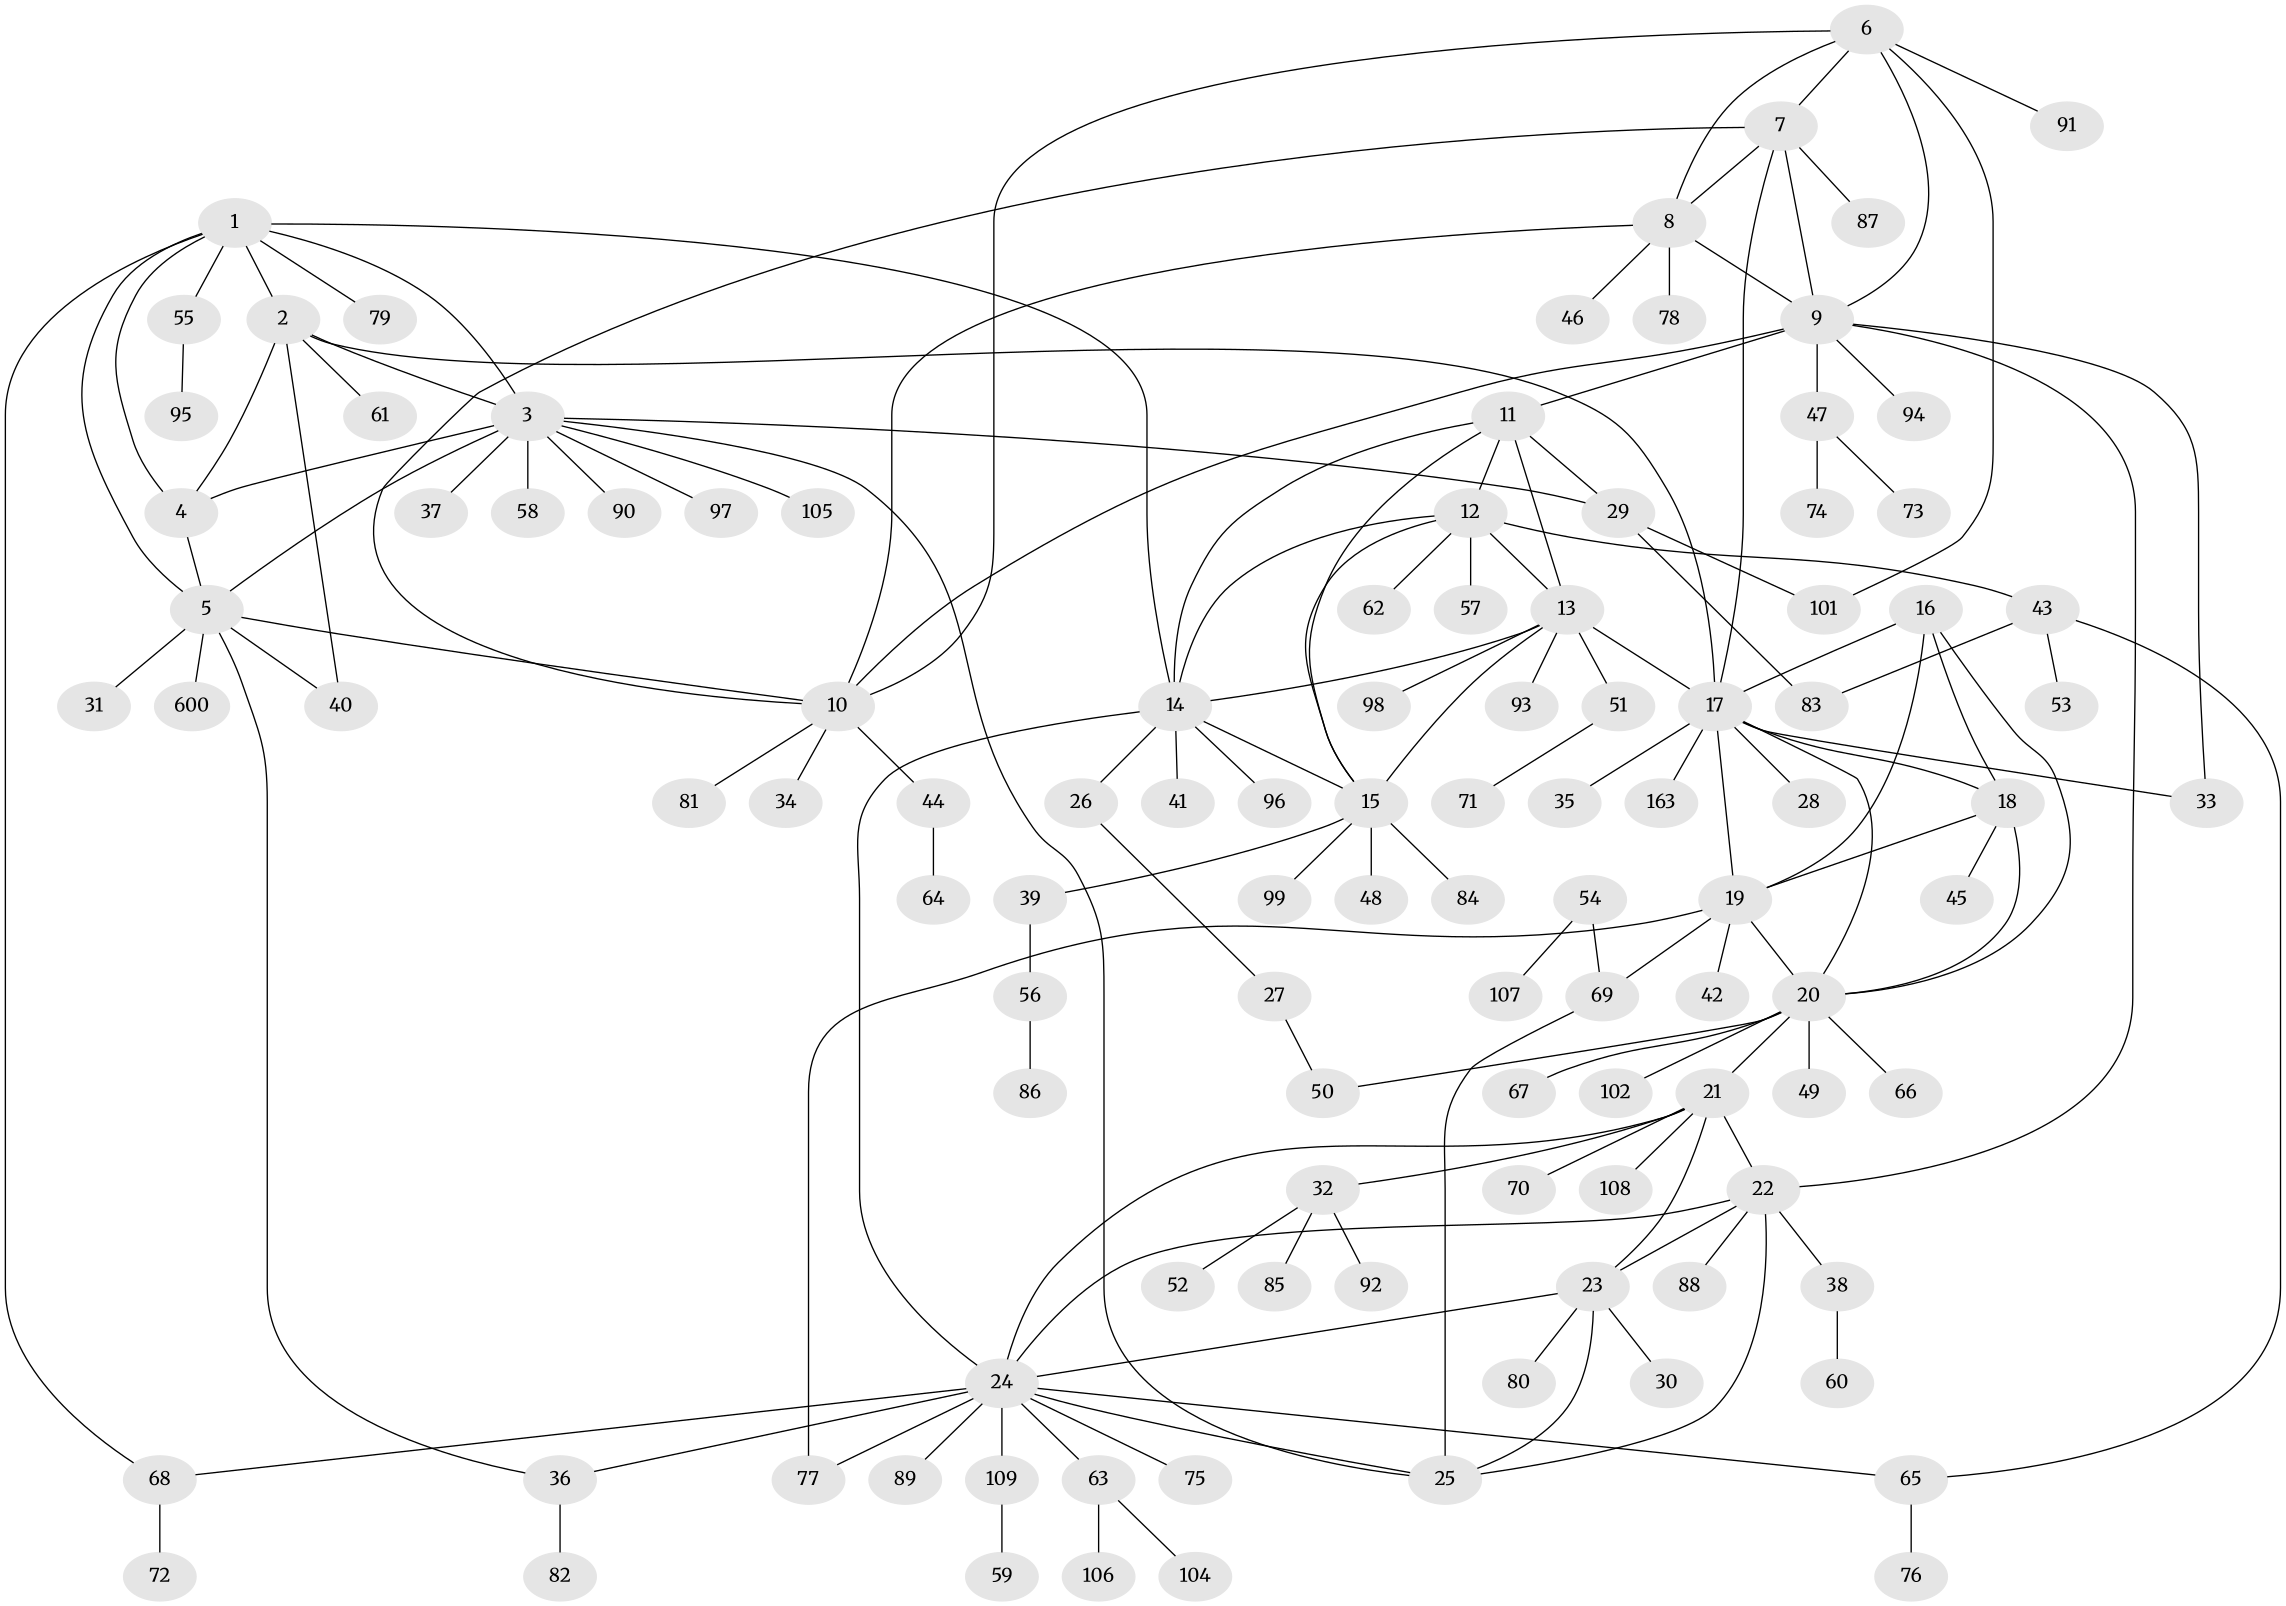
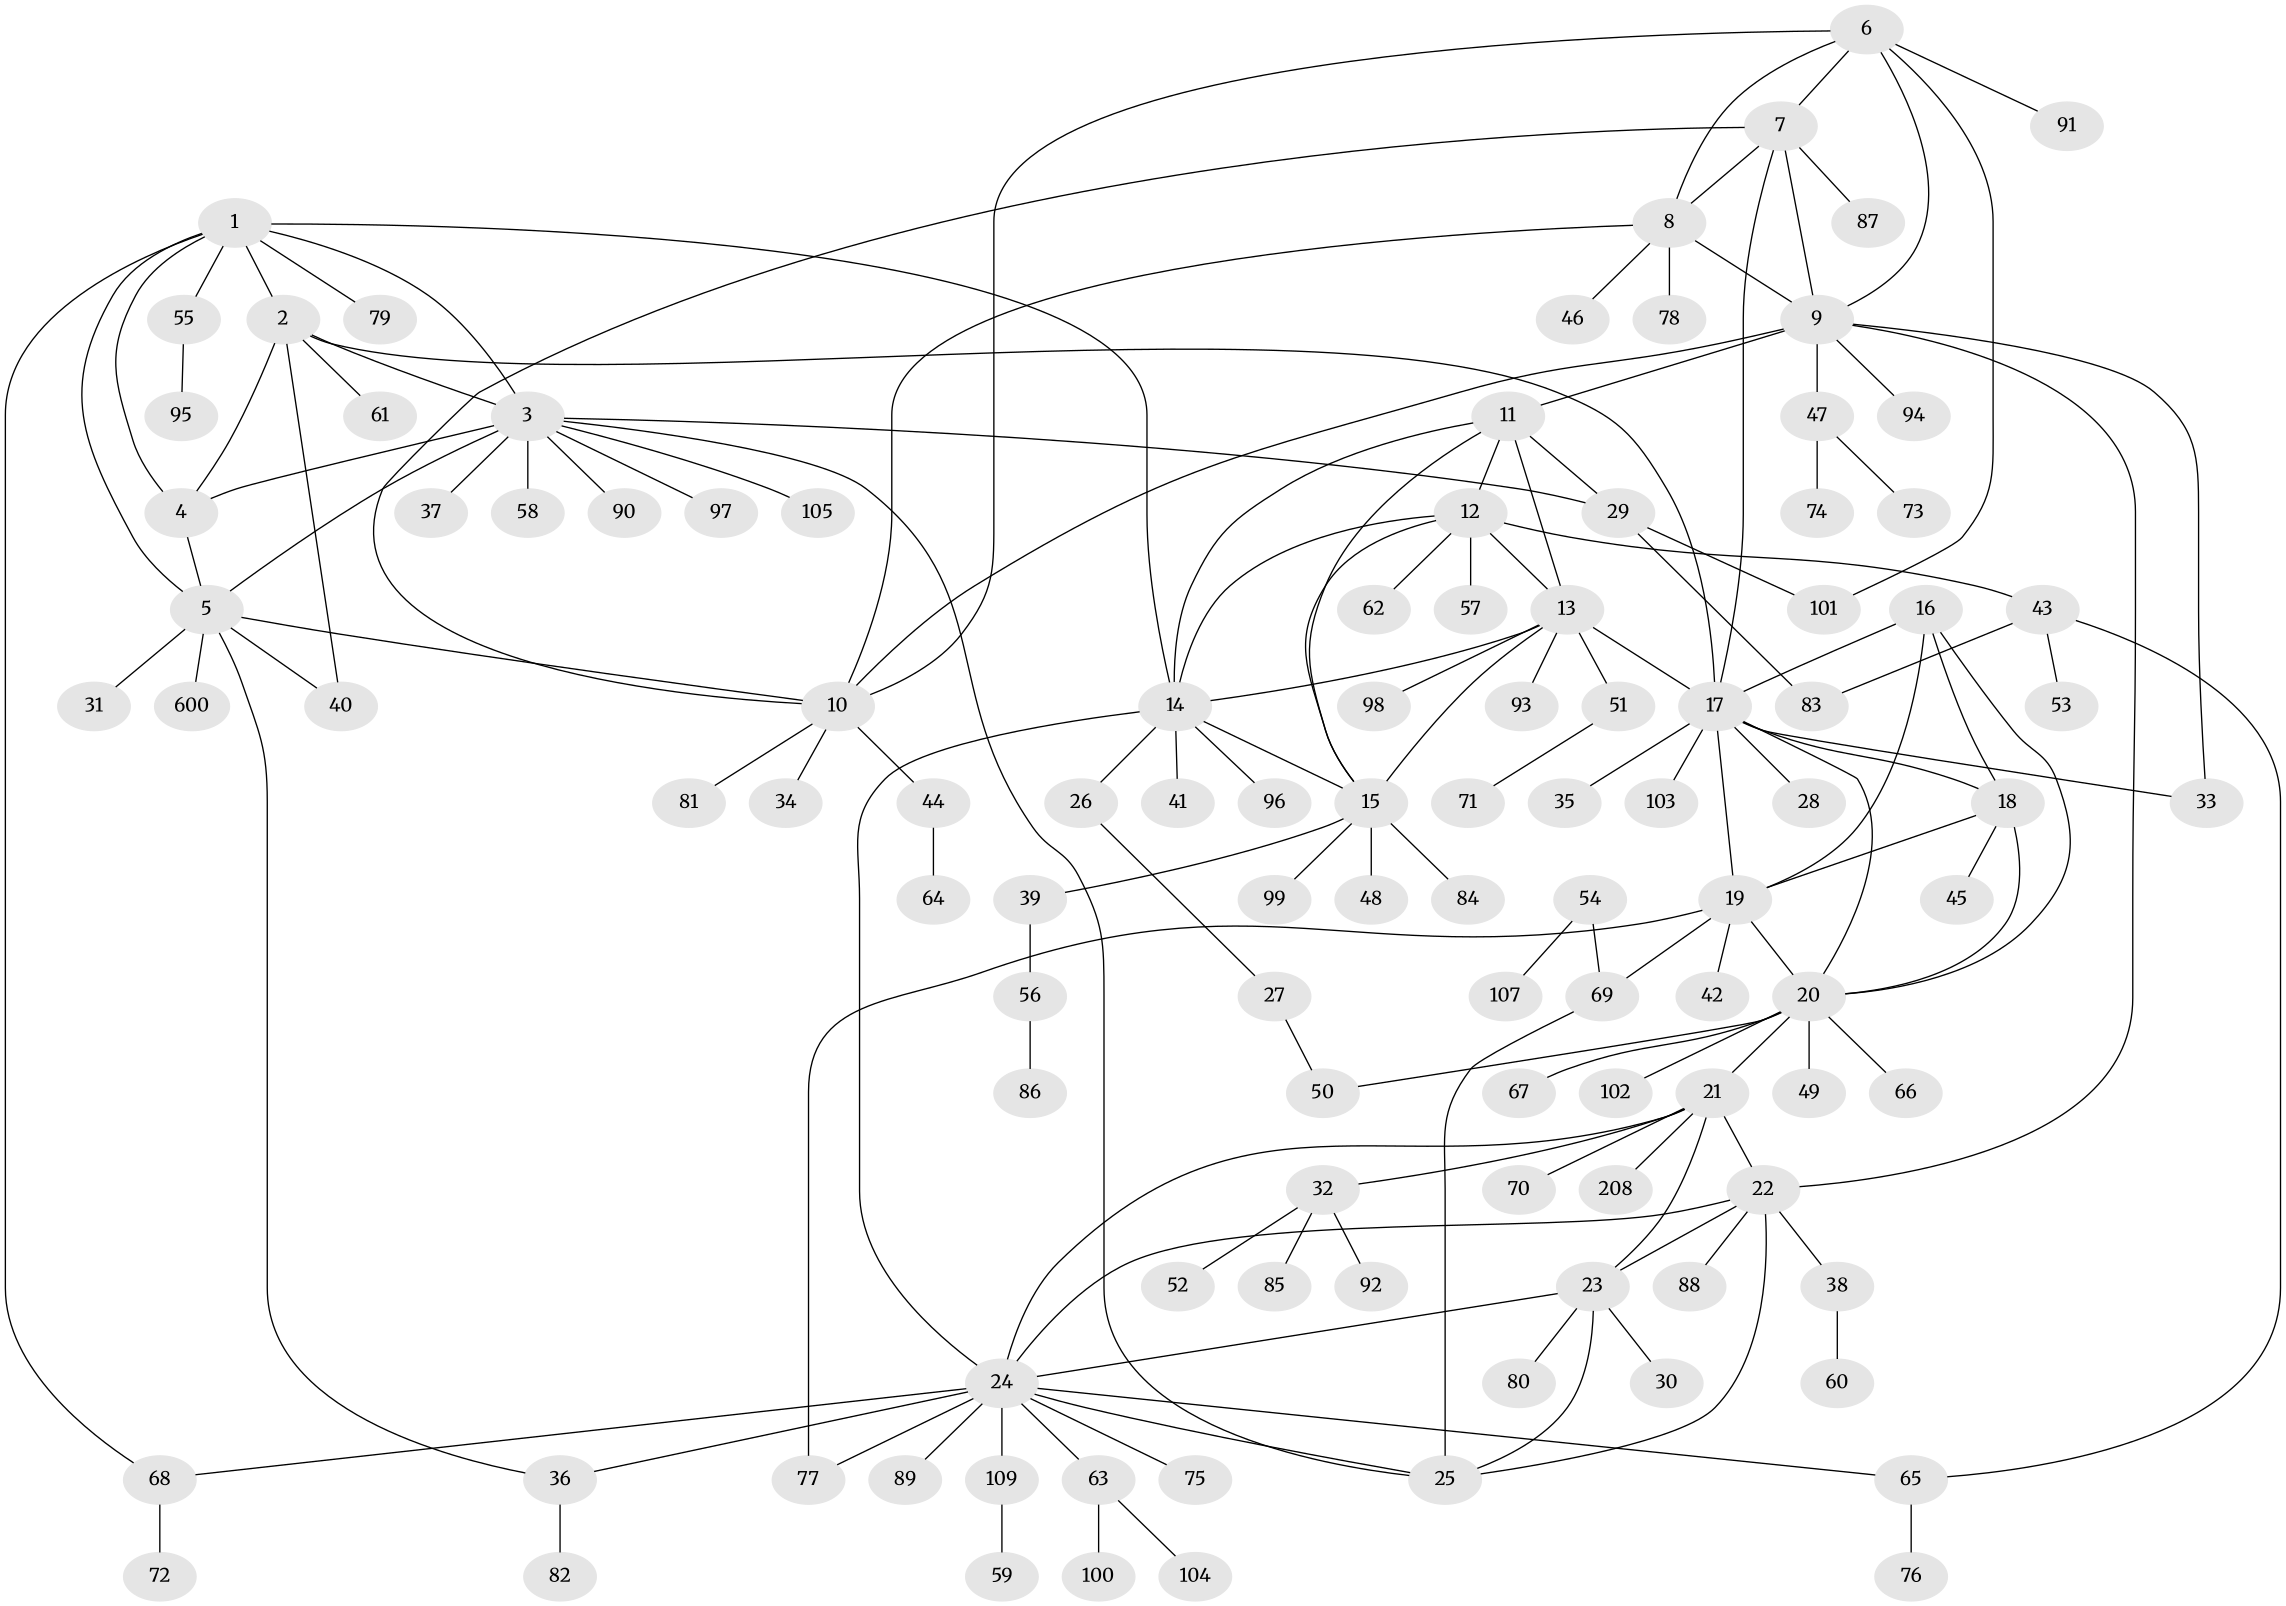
node "163": label "163" -> "103"
node "108": label "108" -> "208"
node "106": label "106" -> "100"
